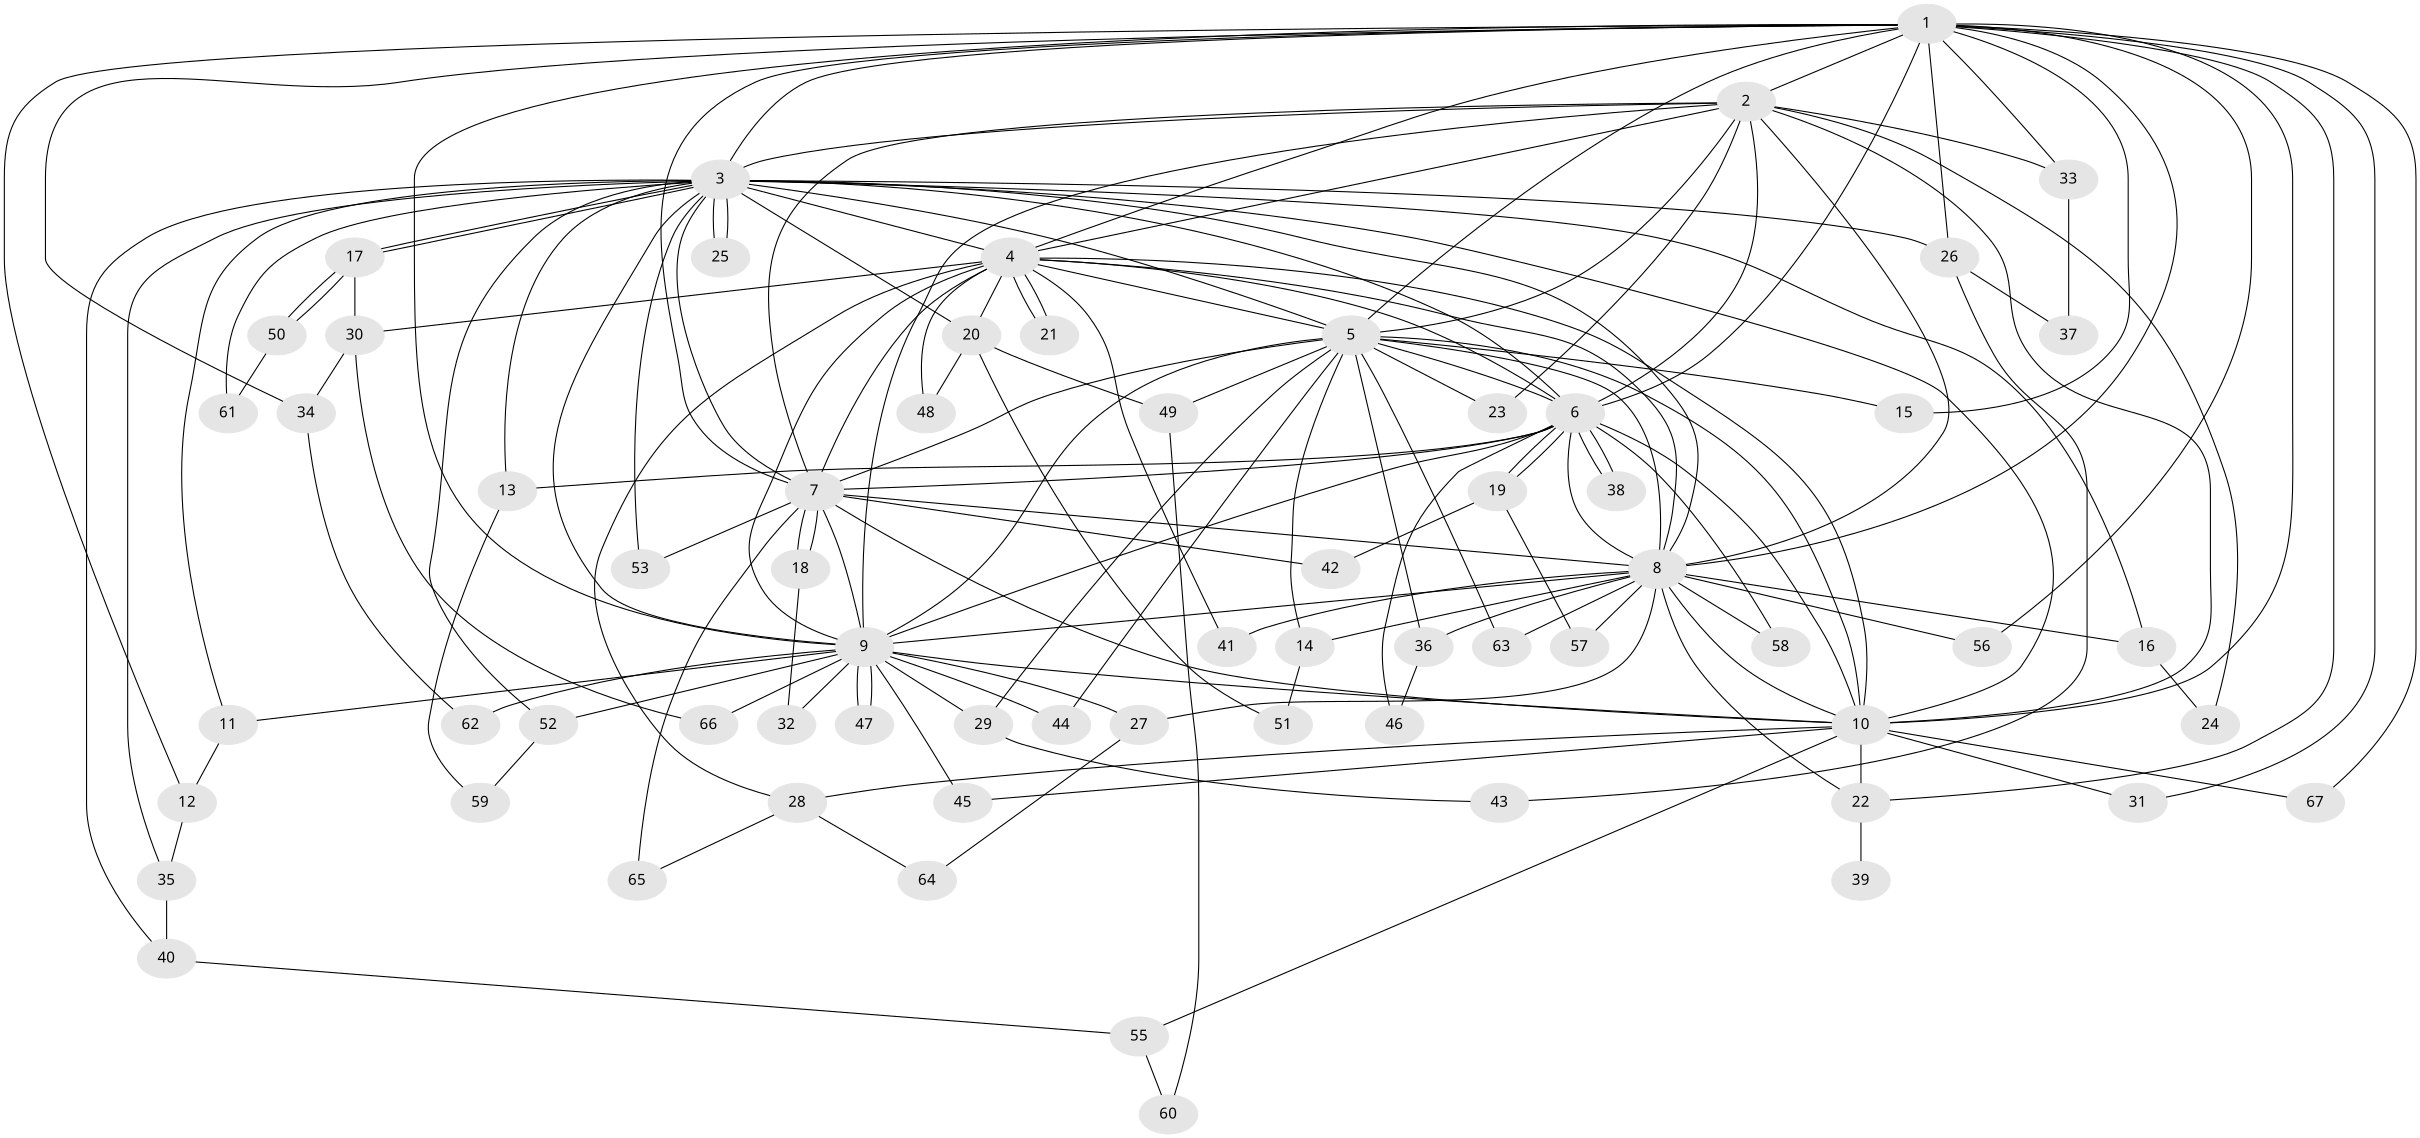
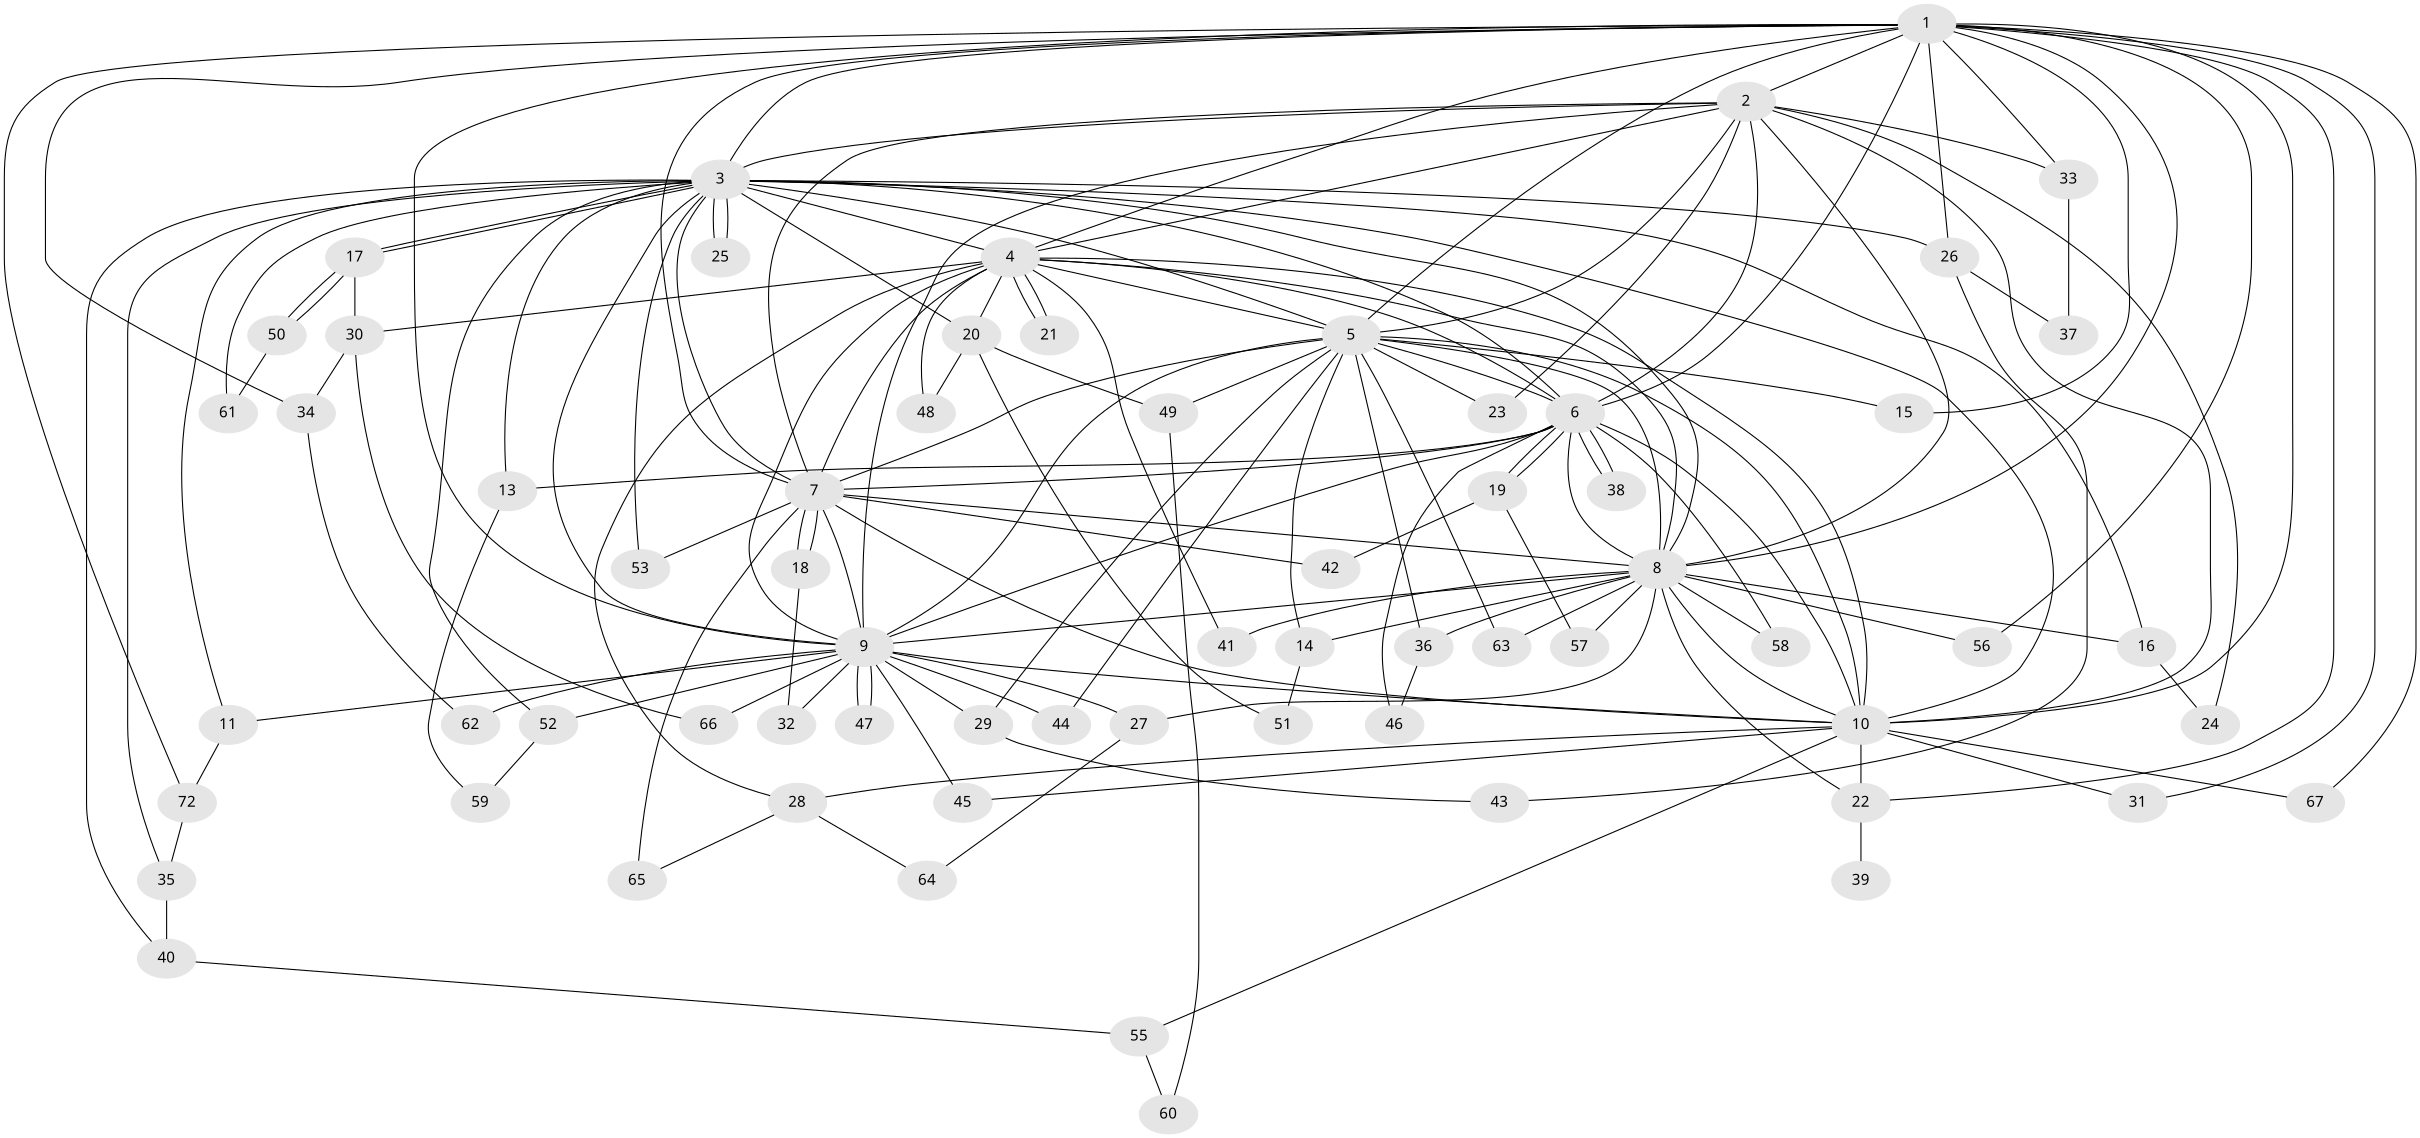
node "12": label "12" -> "72"
